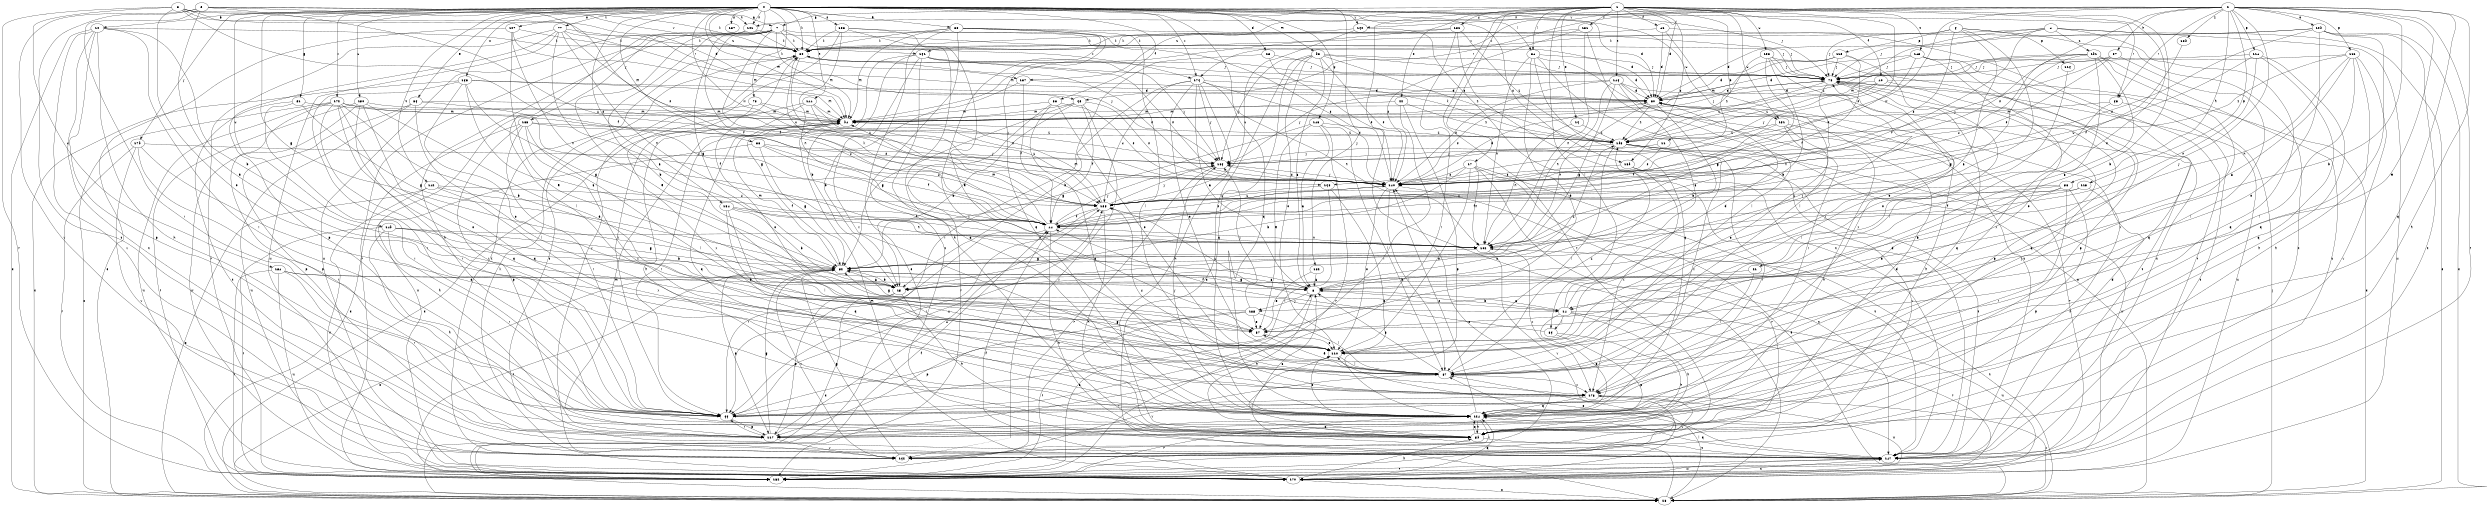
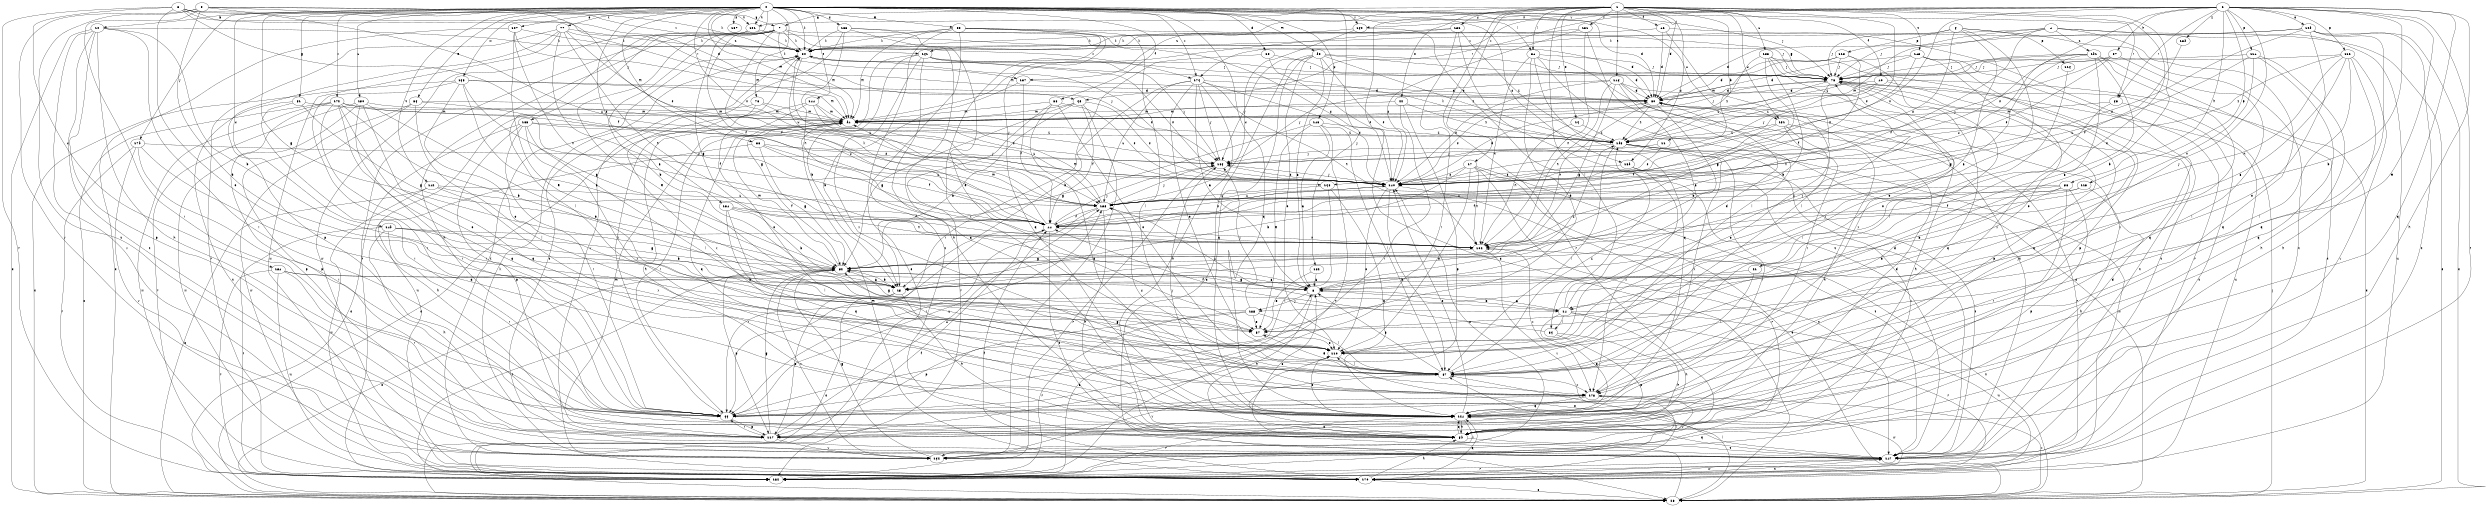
edge "33" -> "73": label "j" -> "g"
